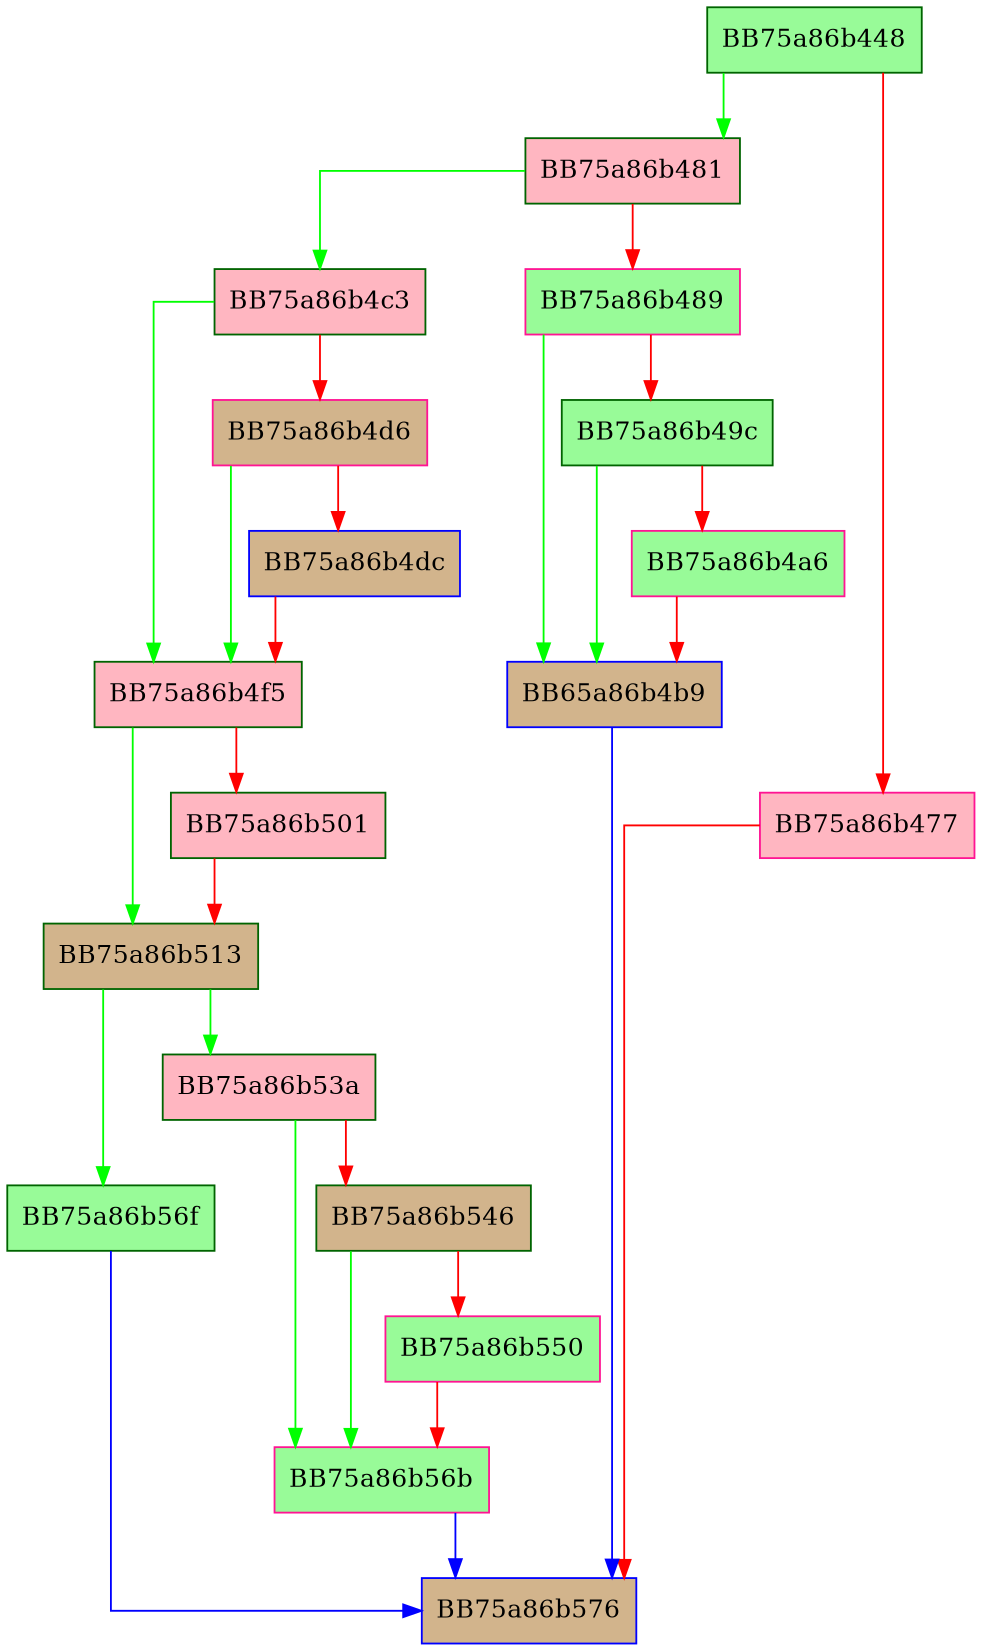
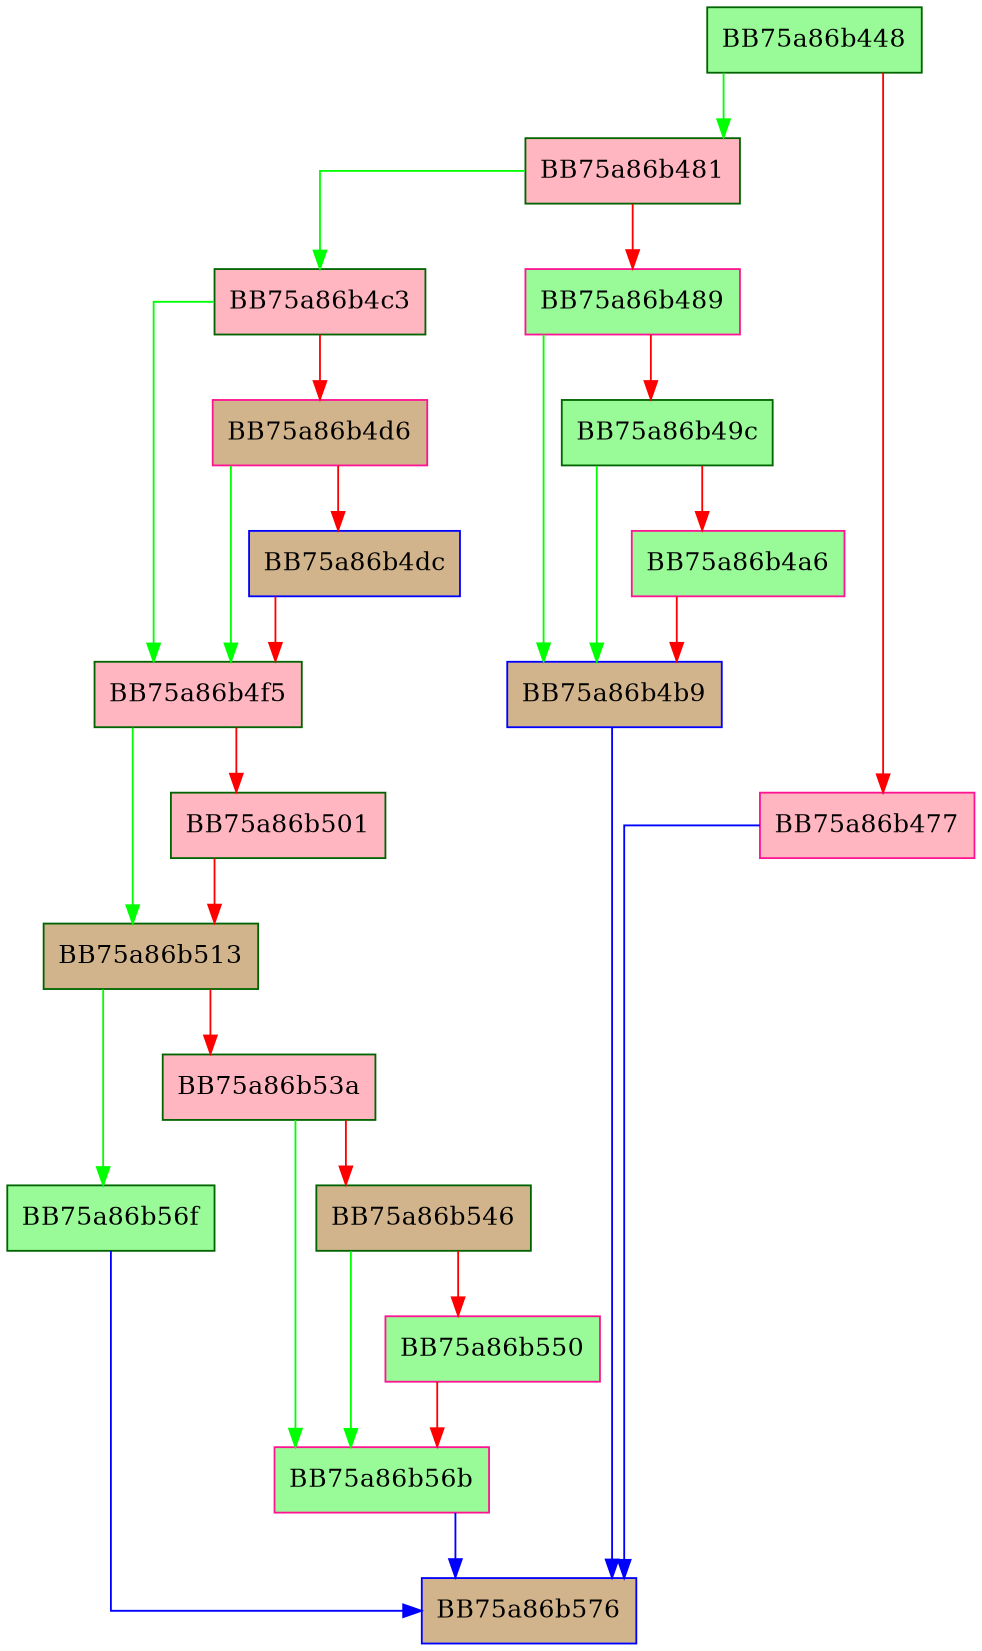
node "BB65a86b4b9": label "BB65a86b4b9" -> "BB75a86b4b9"
edge "BB75a86b513" -> "BB75a86b53a": color green -> red
edge "BB75a86b477" -> "BB75a86b576": color red -> blue
